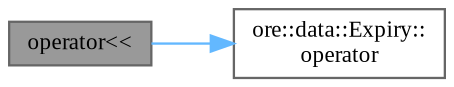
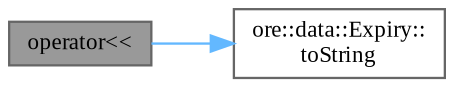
node "ore::data::Expiry:: operator": label "ore::data::Expiry:: operator" -> "ore::data::Expiry:: toString"
